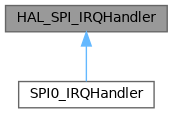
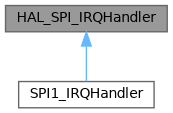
node "SPI0_IRQHandler": label "SPI0_IRQHandler" -> "SPI1_IRQHandler"
